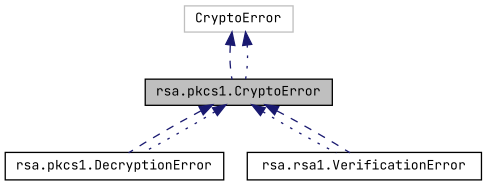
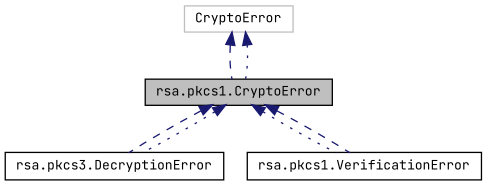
node "rsa.pkcs1.DecryptionError": label "rsa.pkcs1.DecryptionError" -> "rsa.pkcs3.DecryptionError"
node "rsa.rsa1.VerificationError": label "rsa.rsa1.VerificationError" -> "rsa.pkcs1.VerificationError"
